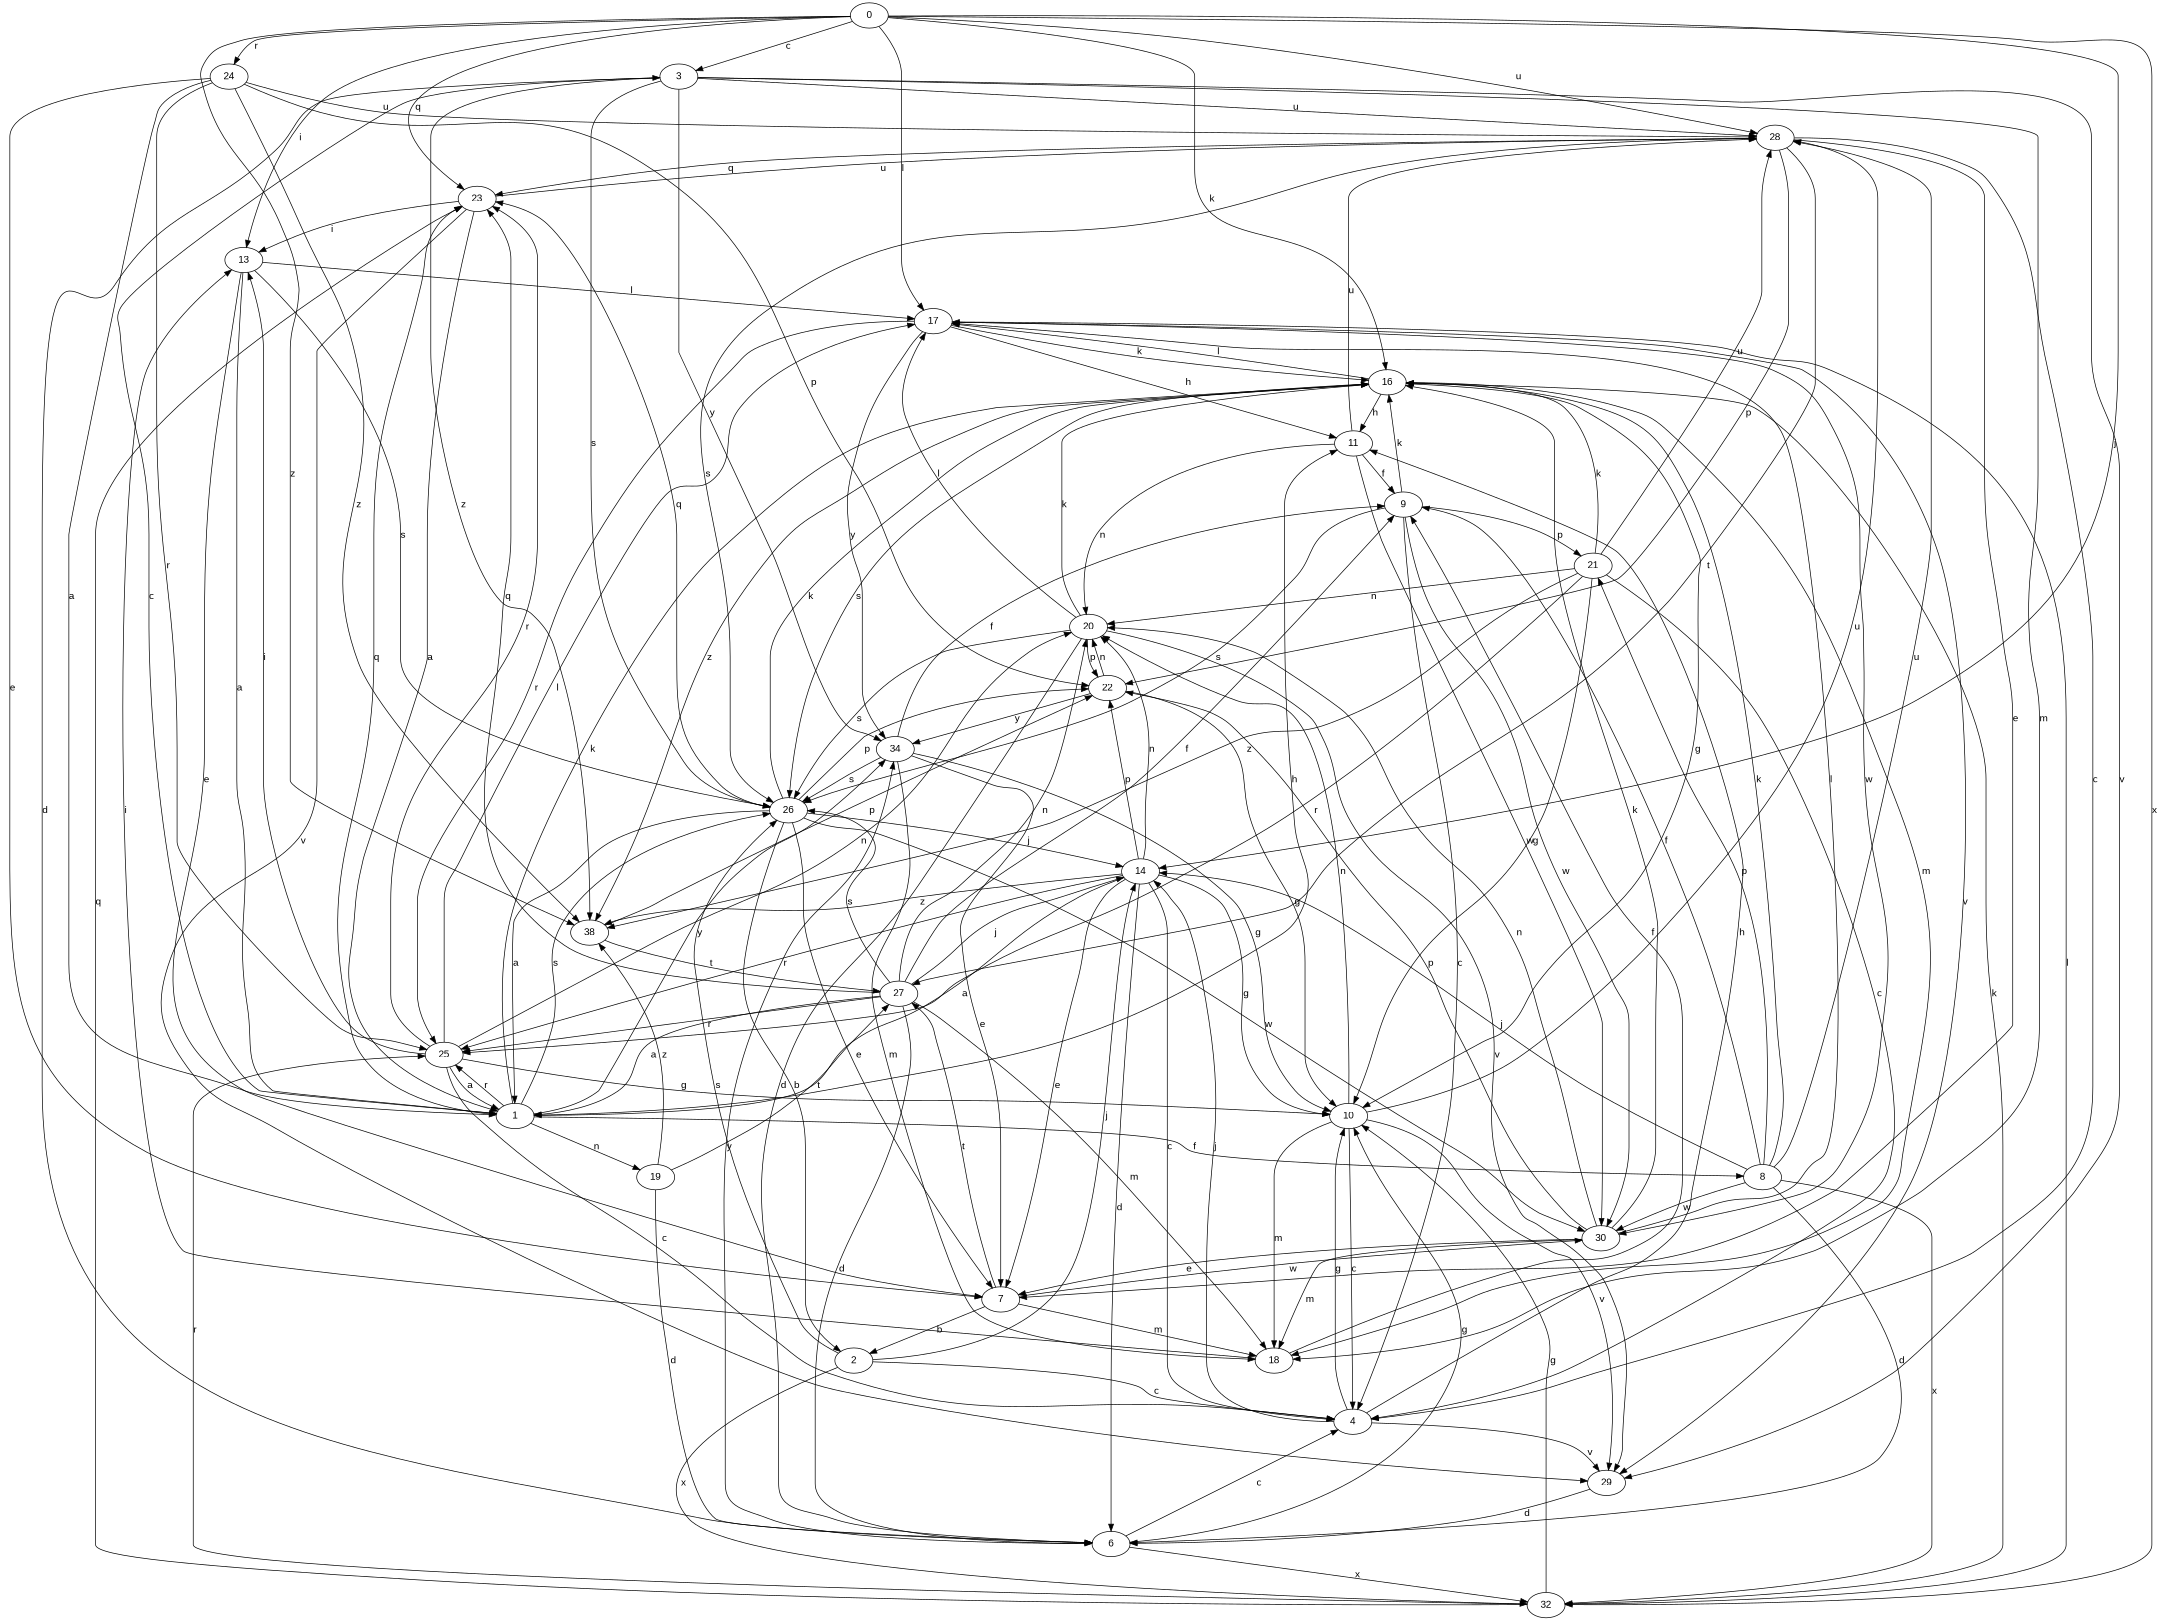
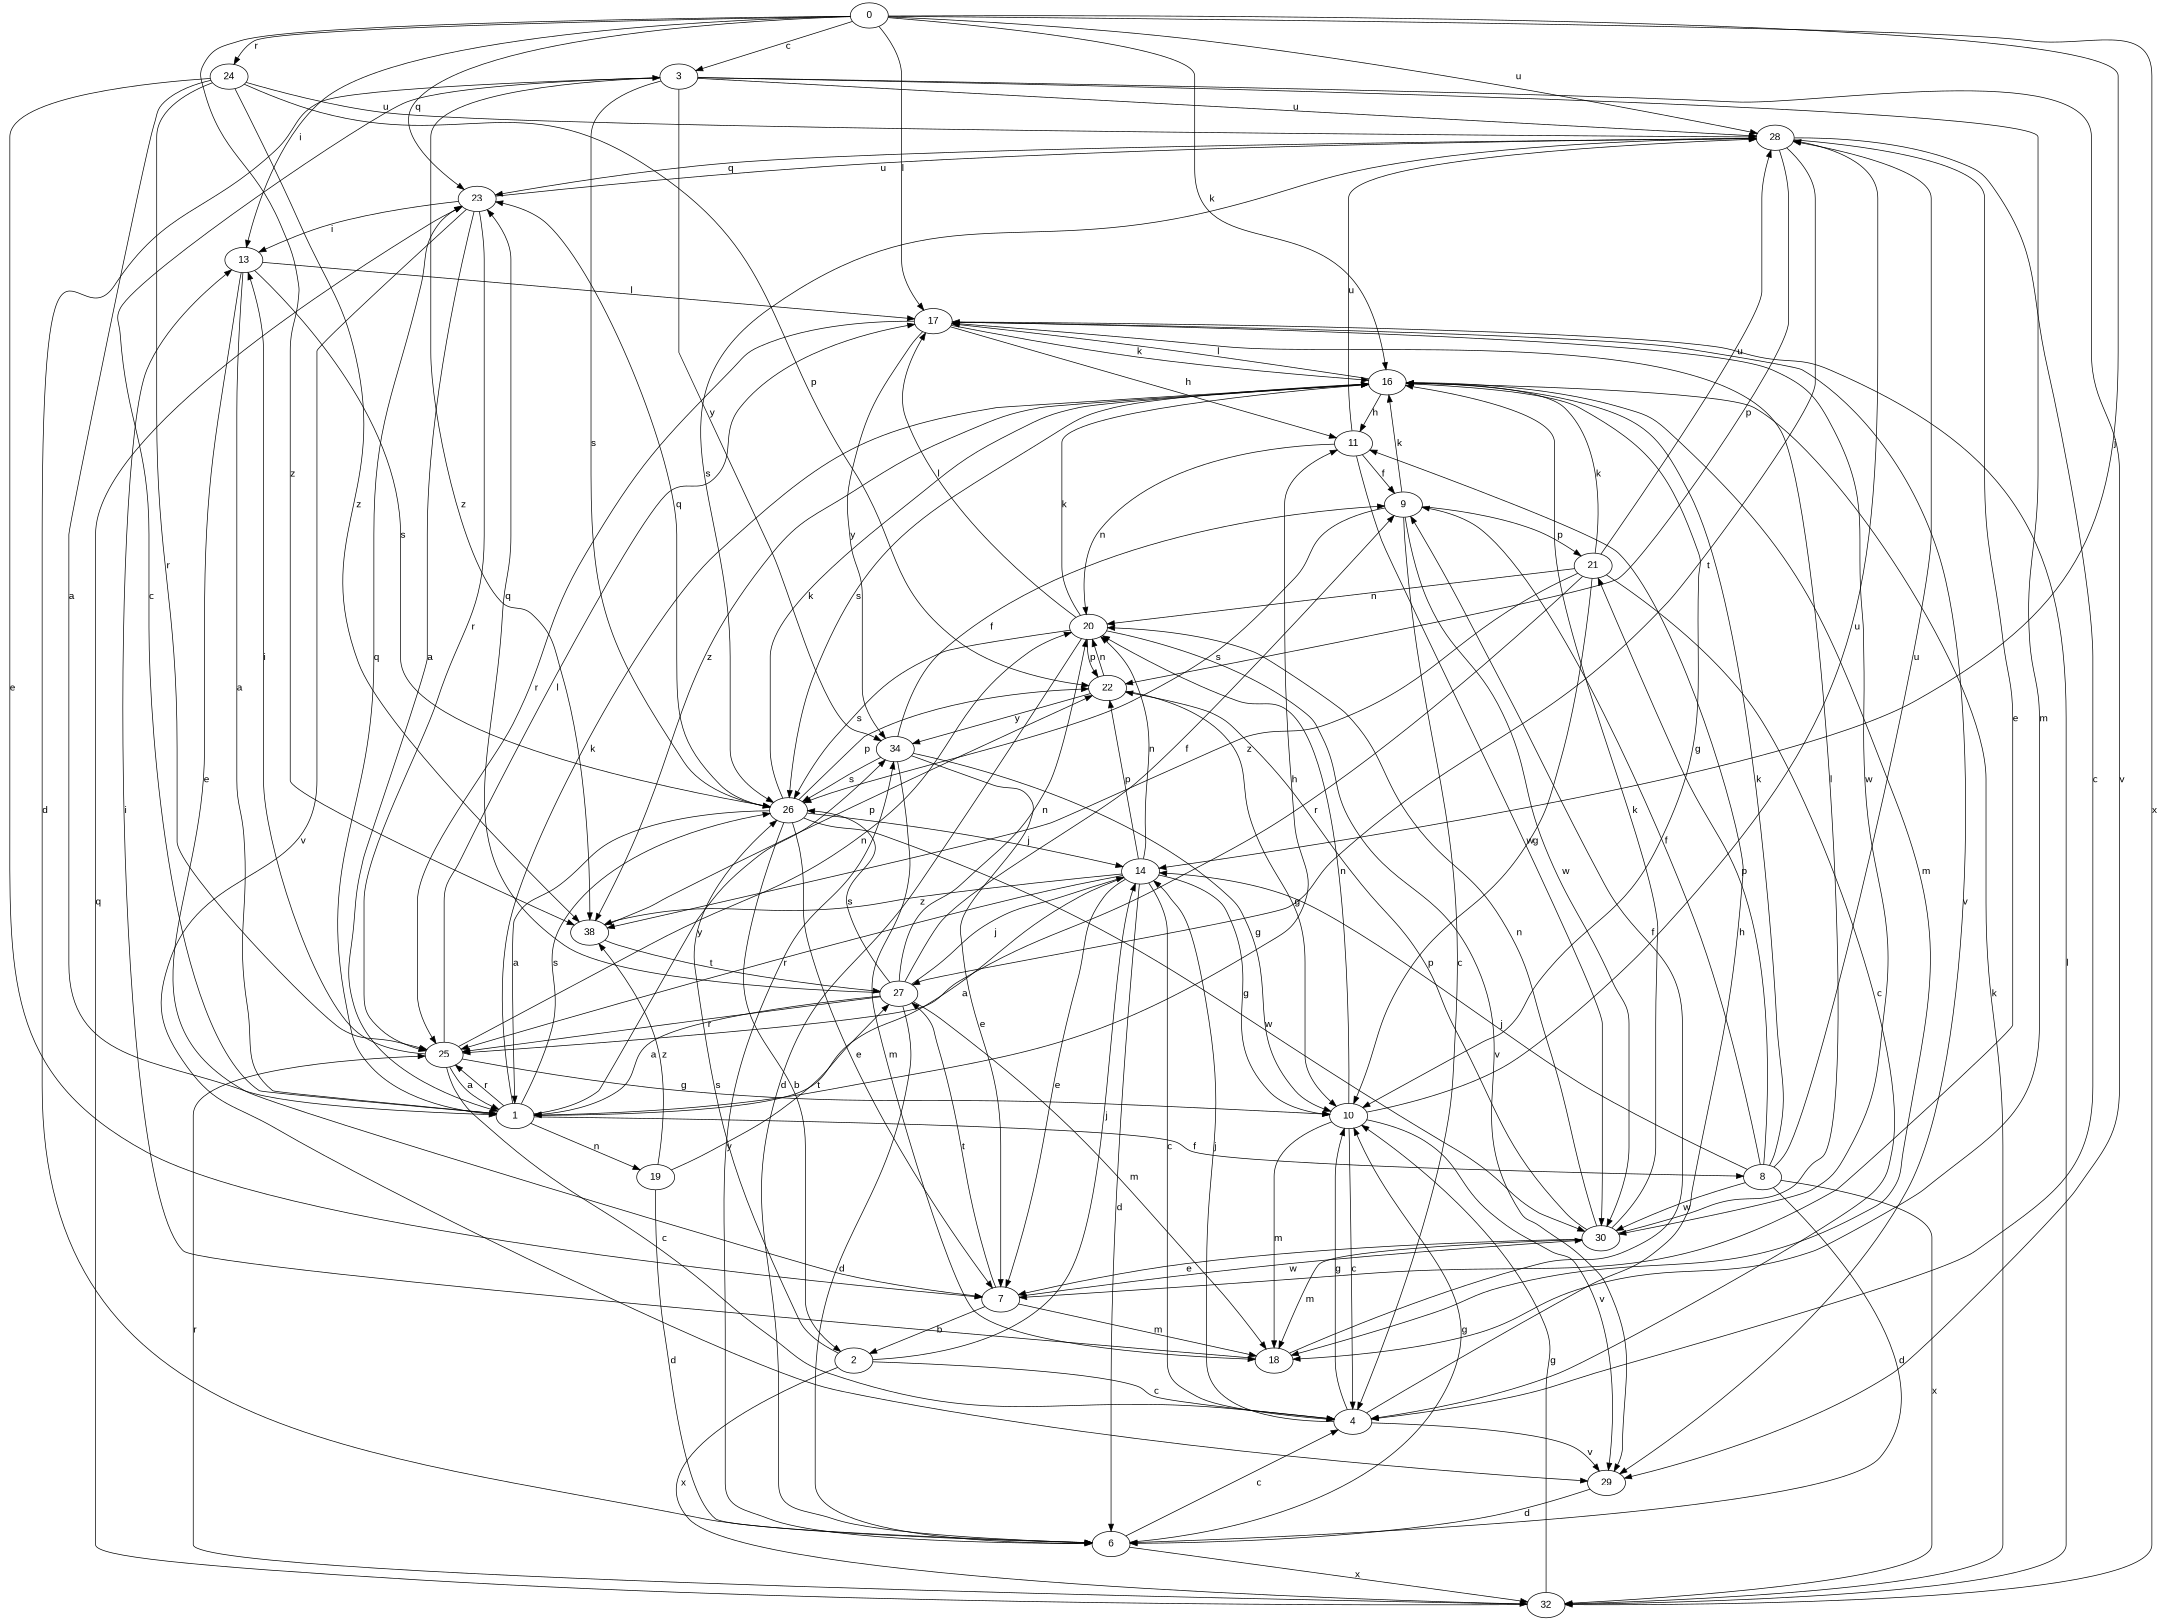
edge "25" -> "23": reversed
